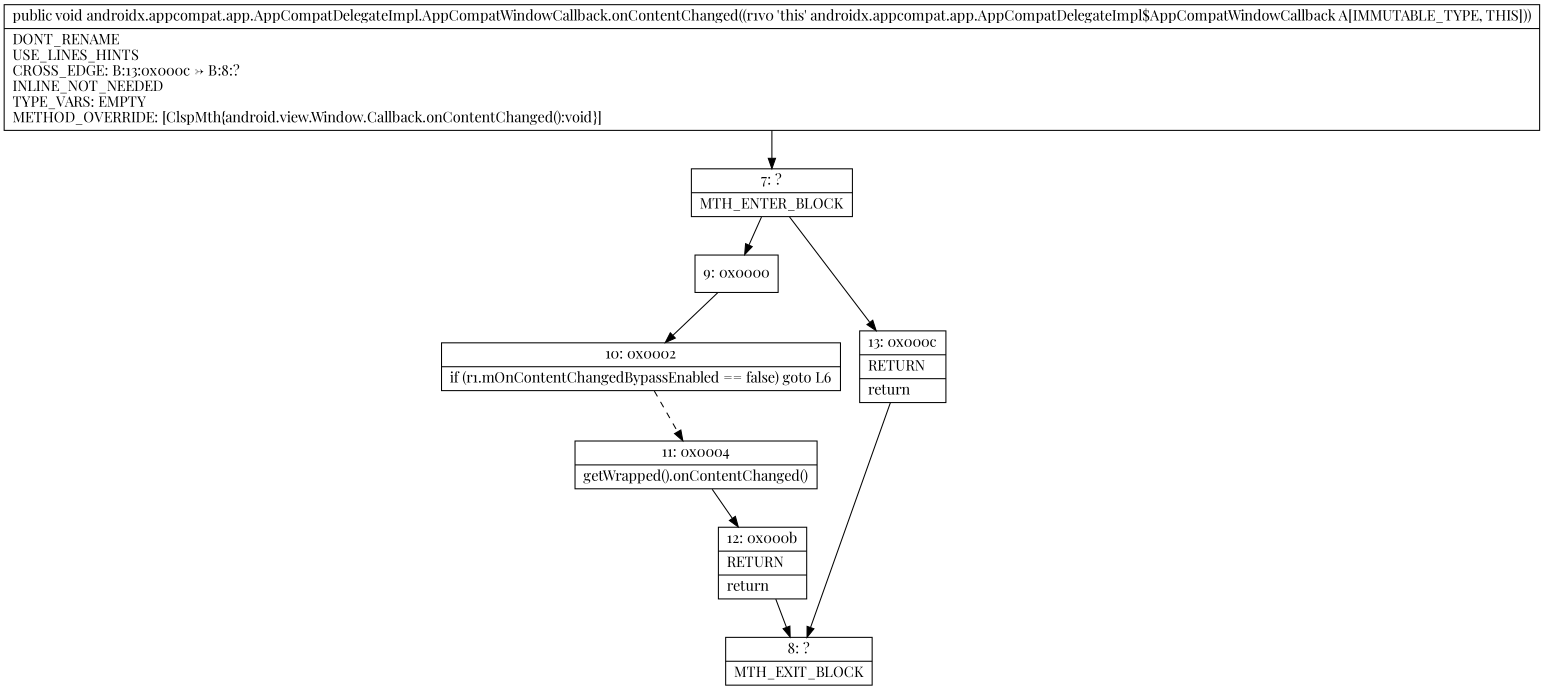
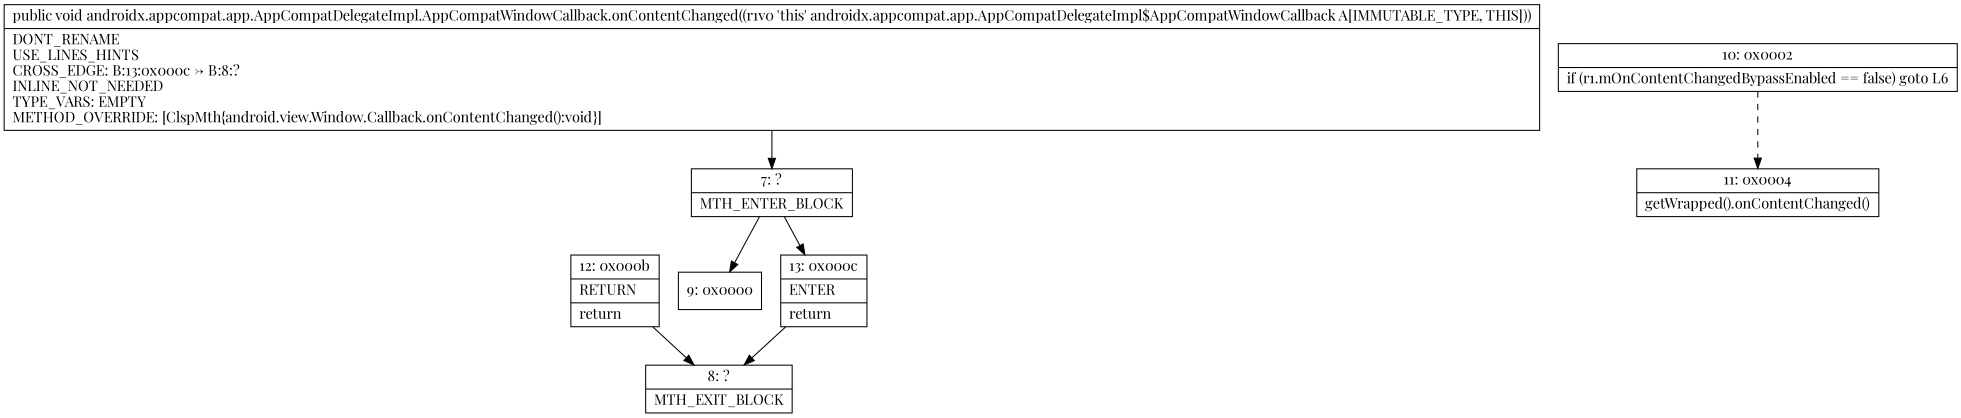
edge "9: 0x0000" -> "10: 0x0002": removed
node "13: 0x000c": text "RETURN" -> "ENTER"
edge "11: 0x0004" -> "12: 0x000b": removed
